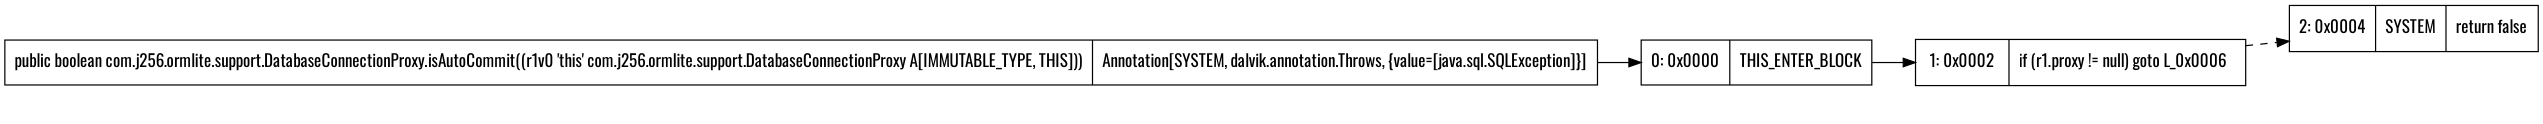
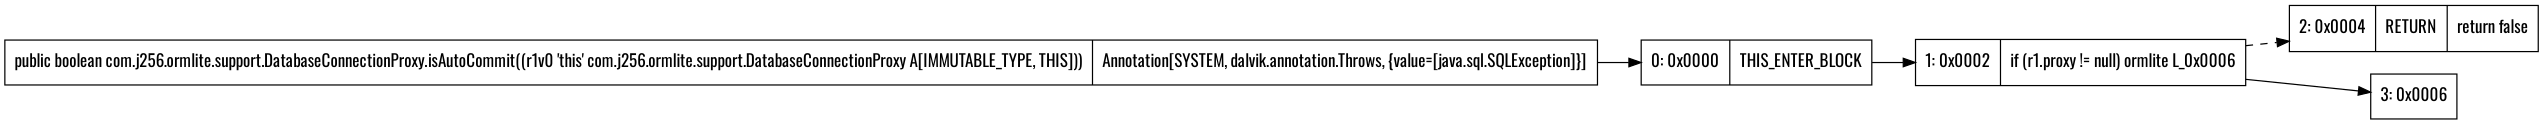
node "2: 0x0004": text "SYSTEM" -> "RETURN"
node "1: 0x0002": text "if (r1.proxy != null) goto L_0x0006" -> "if (r1.proxy != null) ormlite L_0x0006"
node "3: 0x0006": added
